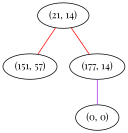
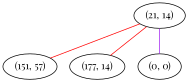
edge "(177, 14)" -- "(0, 0)": now "(21, 14)" -- "(0, 0)"
